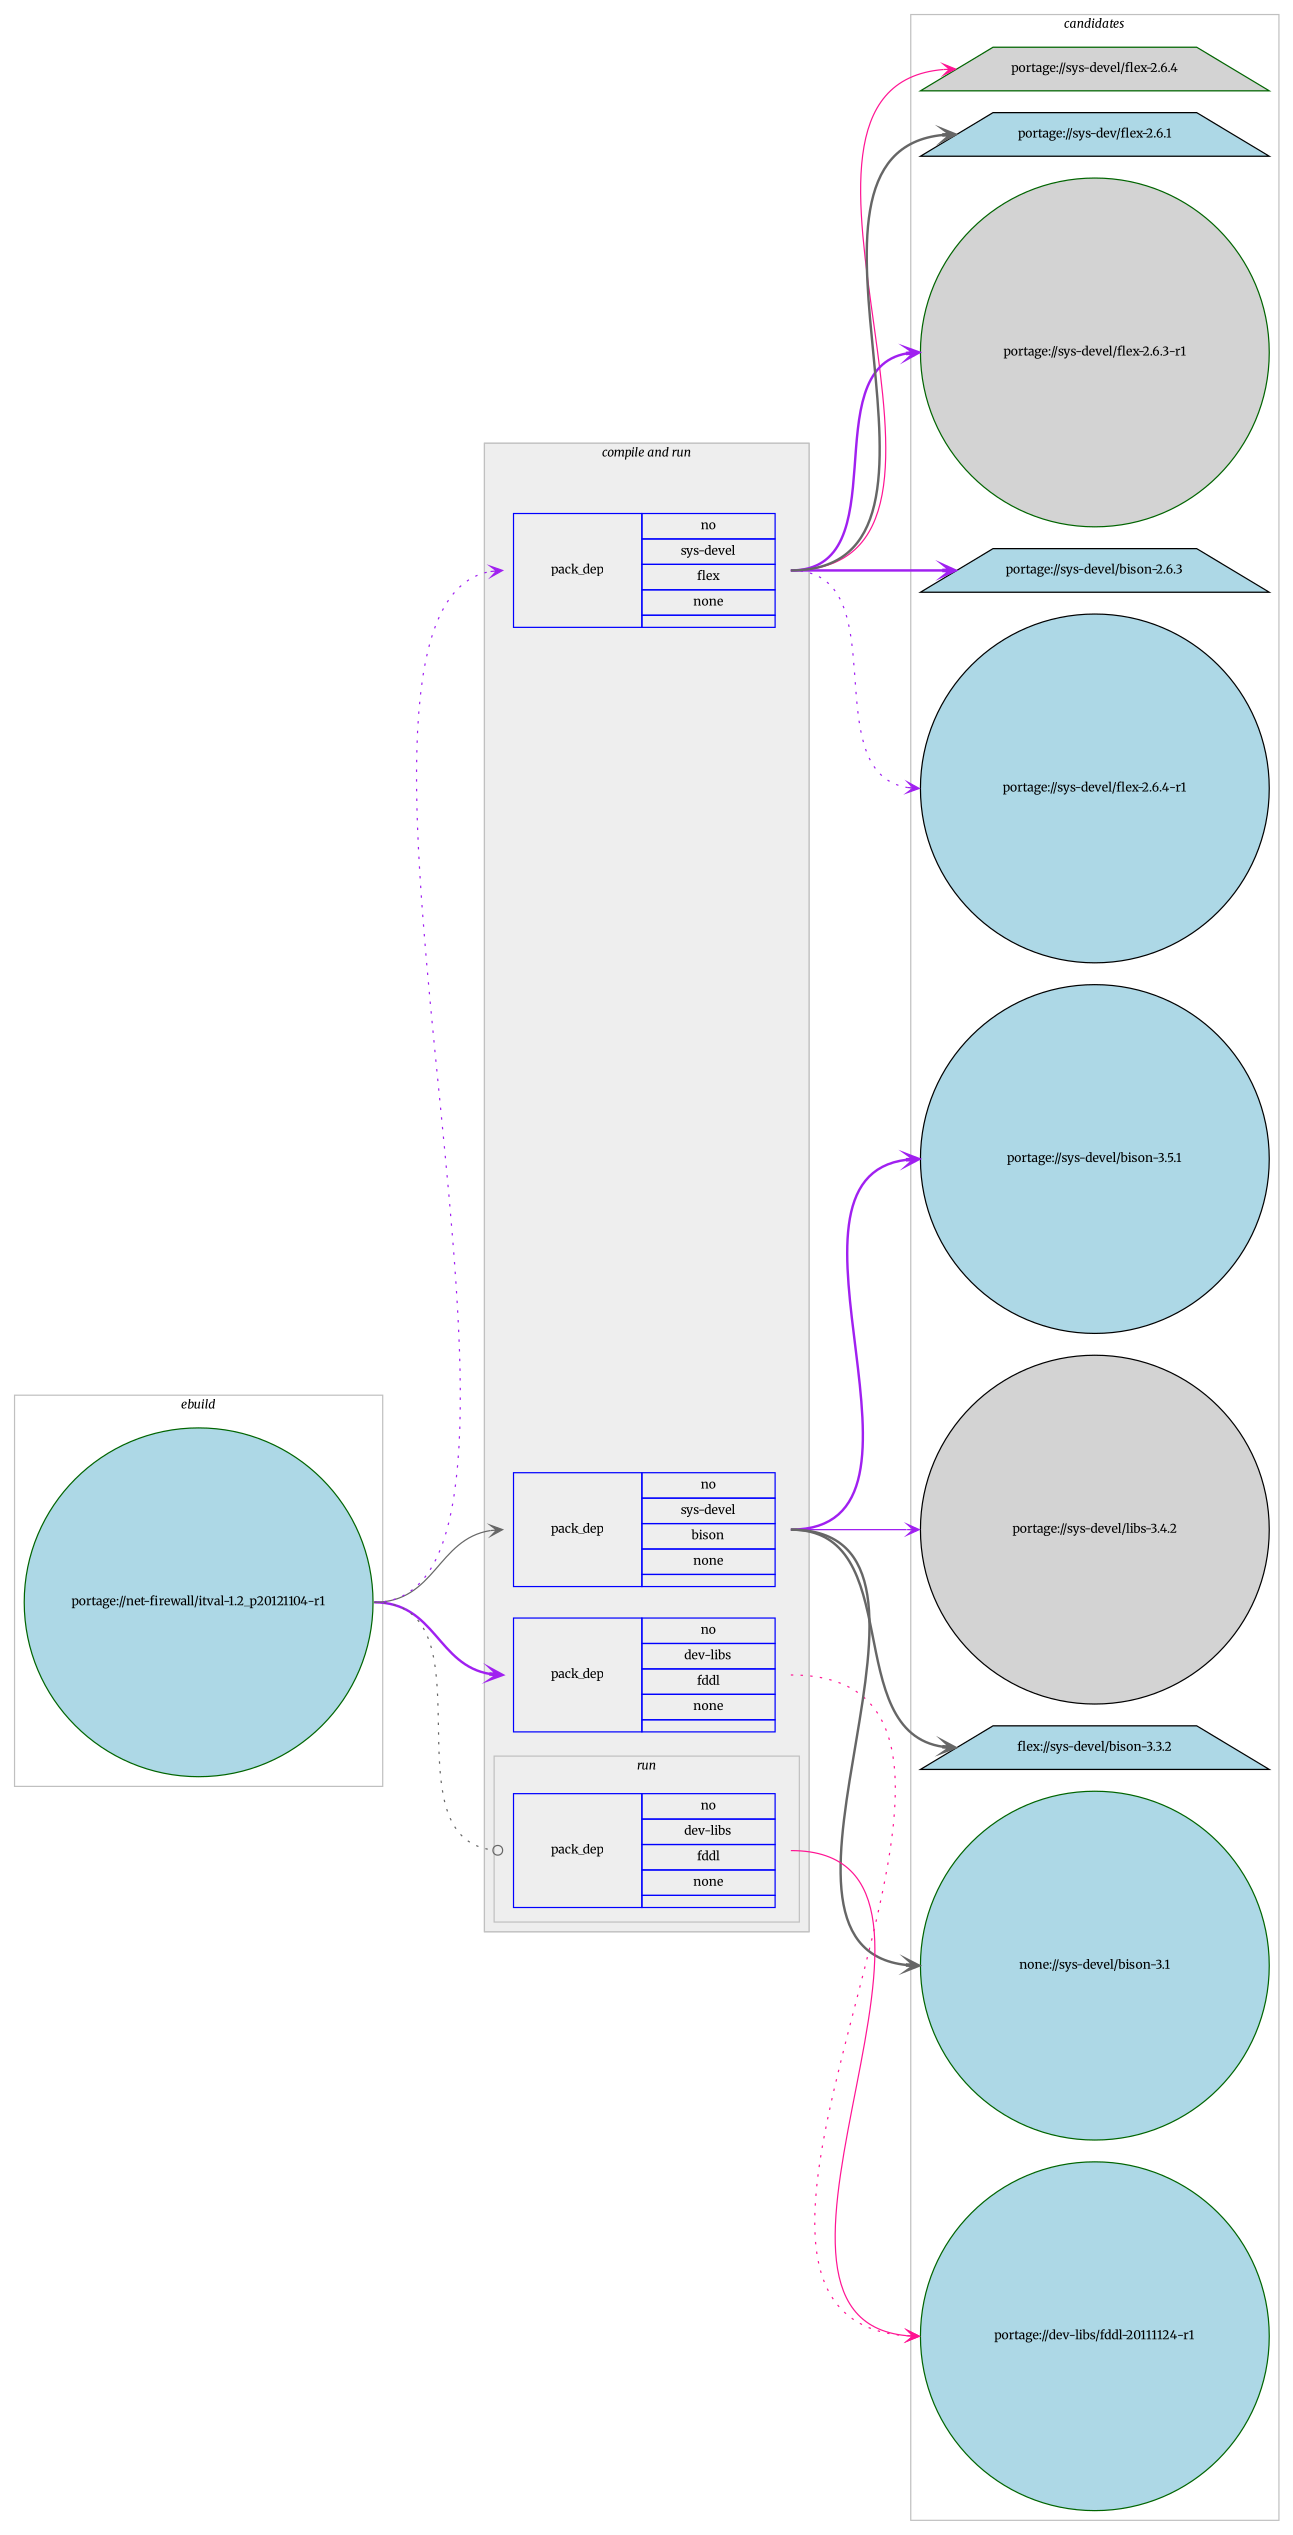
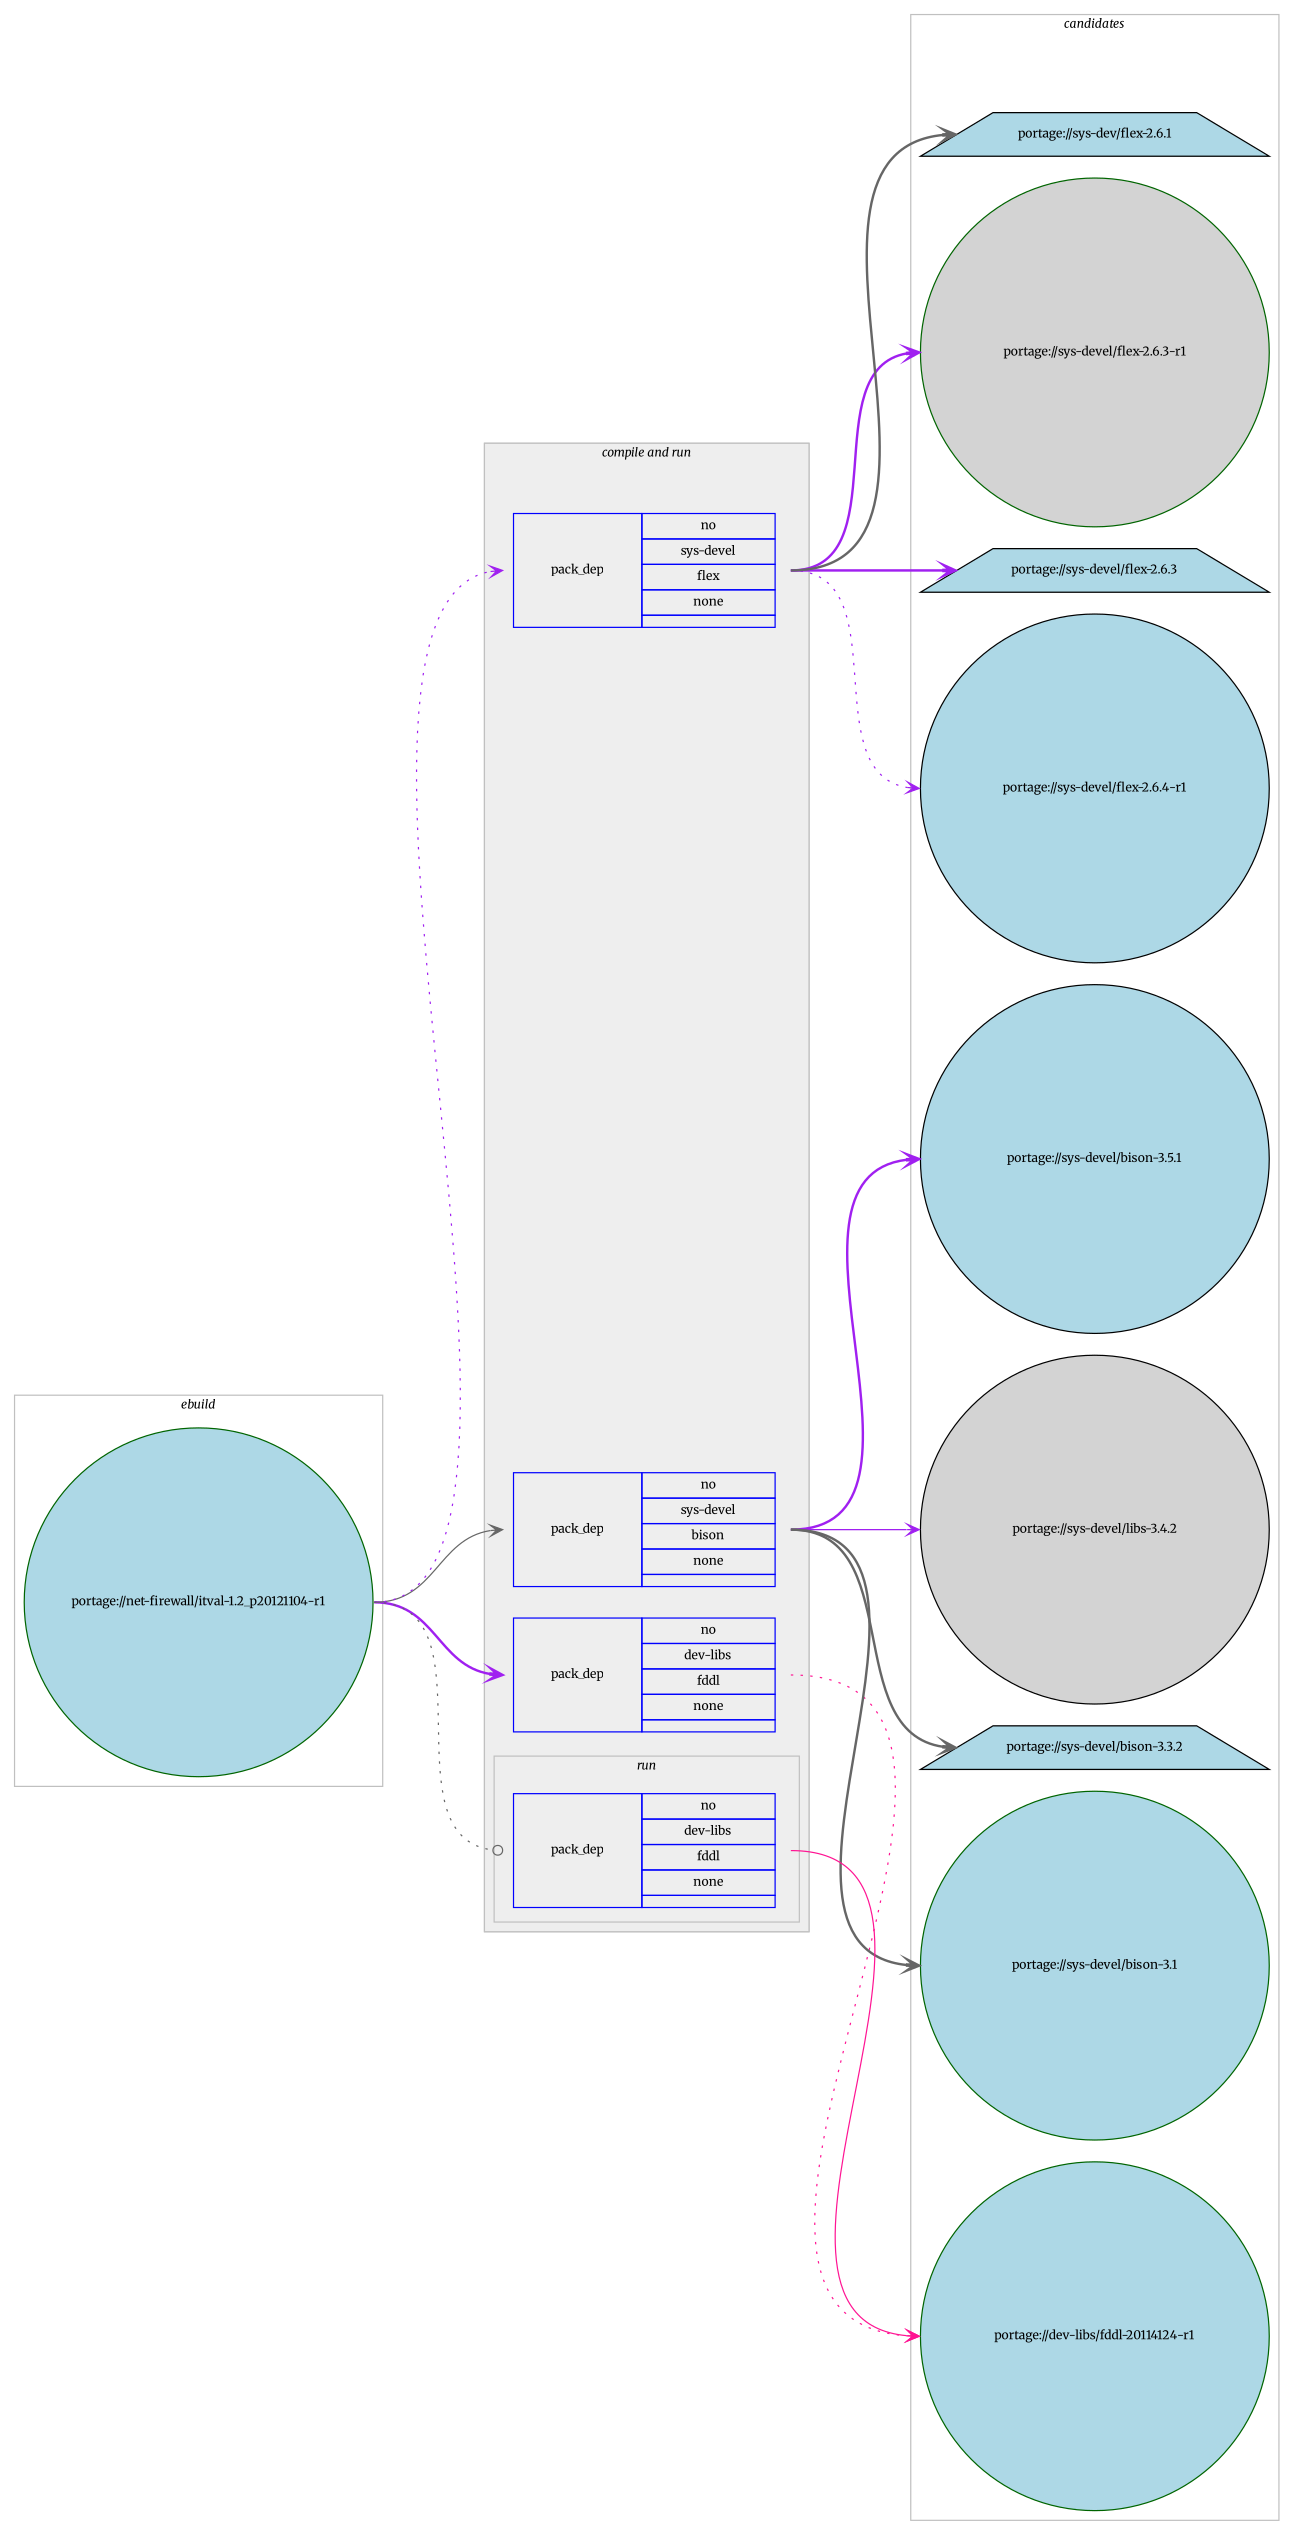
node "portage://sys-devel/flex-2.6.4": removed
node "portage://sys-devel/bison-2.6.3": label "portage://sys-devel/bison-2.6.3" -> "portage://sys-devel/flex-2.6.3"
node "flex://sys-devel/bison-3.3.2": label "flex://sys-devel/bison-3.3.2" -> "portage://sys-devel/bison-3.3.2"
node "none://sys-devel/bison-3.1": label "none://sys-devel/bison-3.1" -> "portage://sys-devel/bison-3.1"
node "portage://dev-libs/fddl-20111124-r1": label "portage://dev-libs/fddl-20111124-r1" -> "portage://dev-libs/fddl-20114124-r1"
